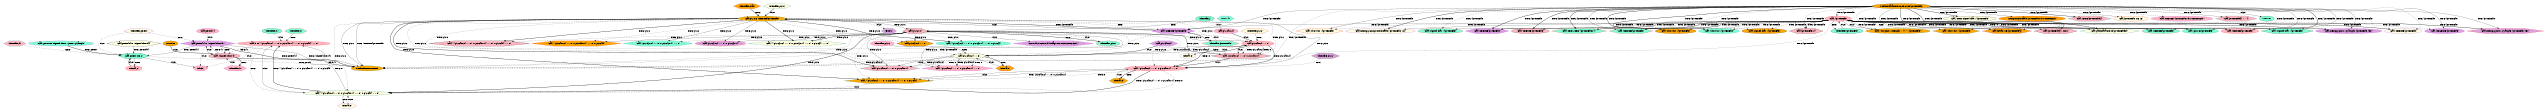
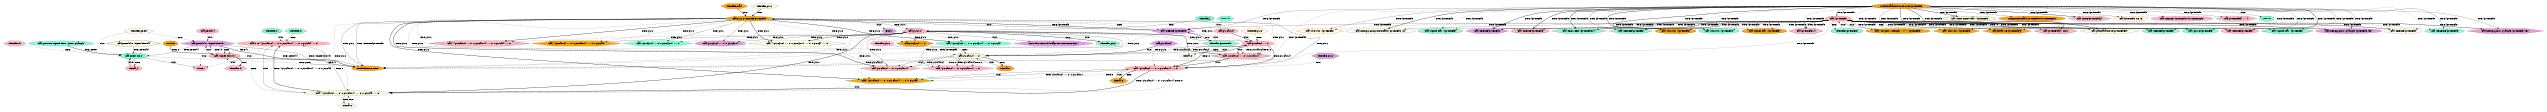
node "(Call,(LPCBYTE)lpMemFile)": fillcolor plum -> aquamarine
edge "1001898" -> "(Call,(signed short)lr)": label "AST: " -> "DDG: 8"
